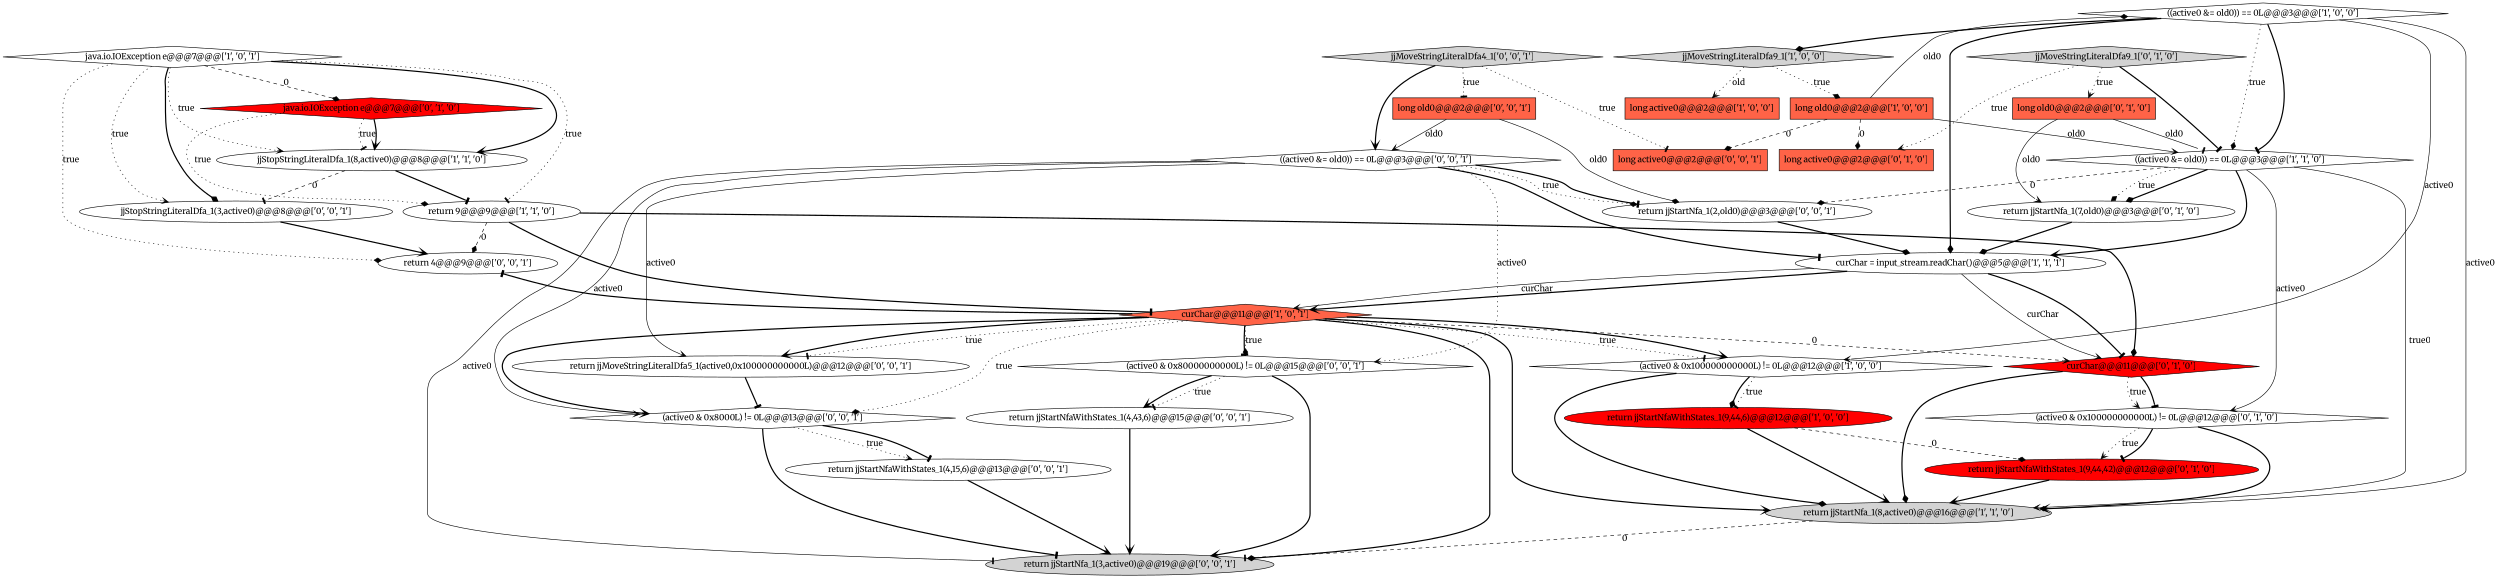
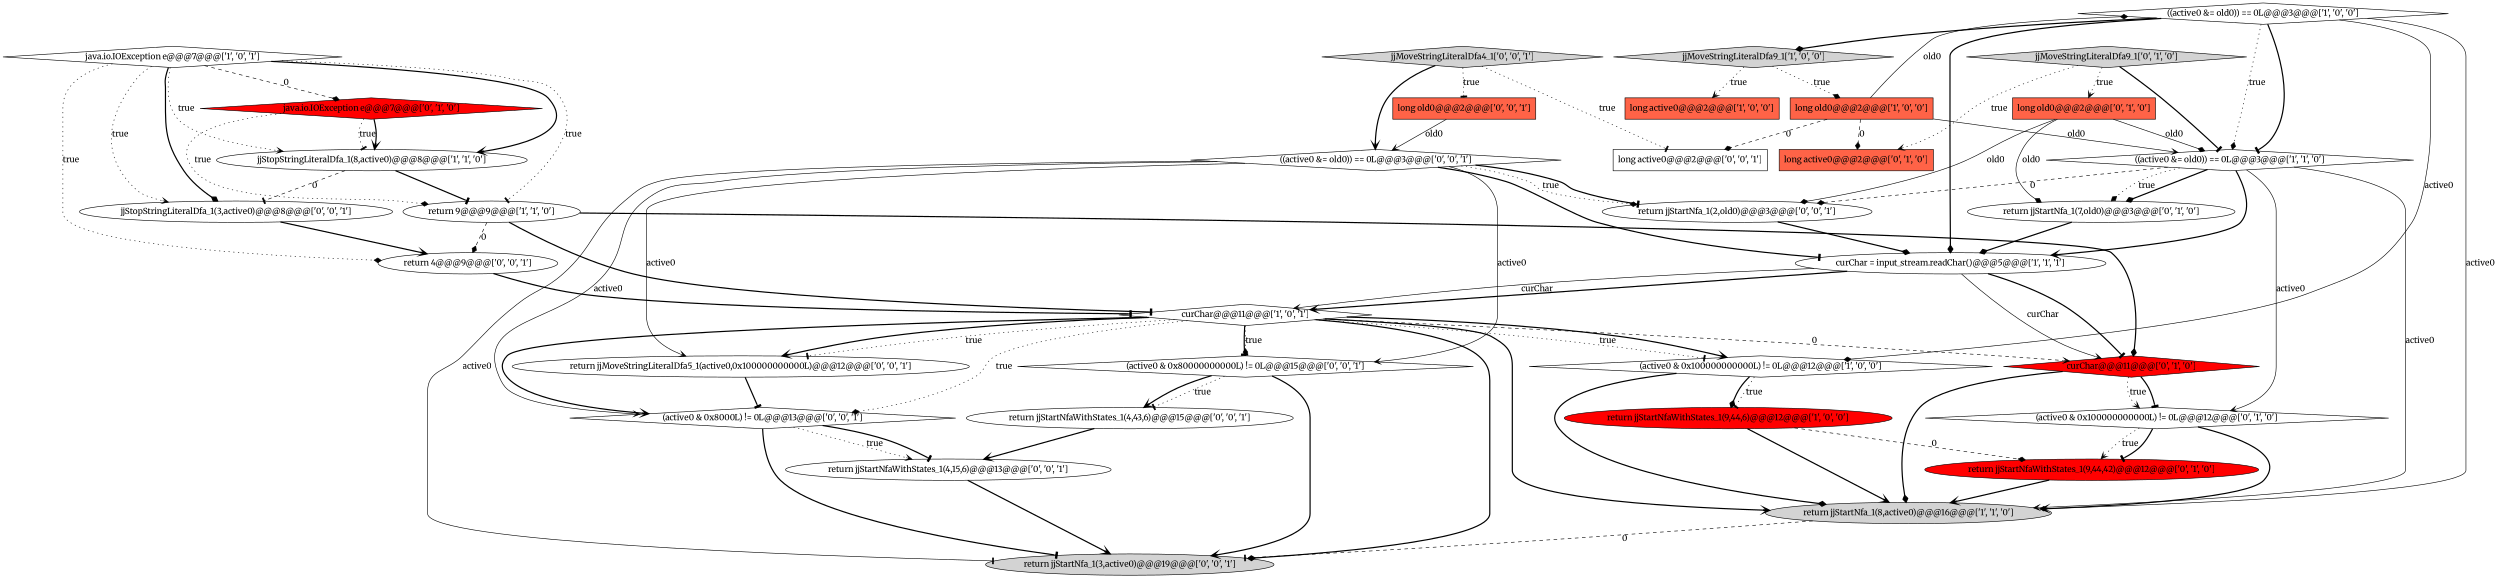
edge "jjMoveStringLiteralDfa9_1['1', '0', '0']" -> "long active0@@@2@@@['1', '0', '0']": label "old" -> "true"
edge "long old0@@@2@@@['0', '1', '0']" -> "((active0 &= old0)) == 0L@@@3@@@['1', '1', '0']": arrowhead tee -> diamond
edge "long old0@@@2@@@['0', '1', '0']" -> "return jjStartNfa_1(7,old0)@@@3@@@['0', '1', '0']": arrowhead vee -> diamond
node "long active0@@@2@@@['0', '0', '1']": fillcolor tomato -> white
edge "long old0@@@2@@@['0', '0', '1']" -> "return jjStartNfa_1(2,old0)@@@3@@@['0', '0', '1']": now "long old0@@@2@@@['0', '1', '0']" -> "return jjStartNfa_1(2,old0)@@@3@@@['0', '0', '1']"
edge "((active0 &= old0)) == 0L@@@3@@@['1', '0', '0']" -> "(active0 & 0x100000000000L) != 0L@@@12@@@['1', '0', '0']": arrowhead vee -> diamond
edge "((active0 &= old0)) == 0L@@@3@@@['0', '0', '1']" -> "(active0 & 0x80000000000L) != 0L@@@15@@@['0', '0', '1']": style dotted -> solid
edge "curChar@@@11@@@['1', '0', '1']" -> "return 4@@@9@@@['0', '0', '1']": reversed
node "curChar@@@11@@@['1', '0', '1']": fillcolor tomato -> white
edge "((active0 &= old0)) == 0L@@@3@@@['1', '1', '0']" -> "return jjStartNfa_1(8,active0)@@@16@@@['1', '1', '0']": label "true0" -> "active0"
edge "return jjStartNfaWithStates_1(4,43,6)@@@15@@@['0', '0', '1']" -> "return jjStartNfa_1(3,active0)@@@19@@@['0', '0', '1']": now "return jjStartNfaWithStates_1(4,43,6)@@@15@@@['0', '0', '1']" -> "return jjStartNfaWithStates_1(4,15,6)@@@13@@@['0', '0', '1']"
